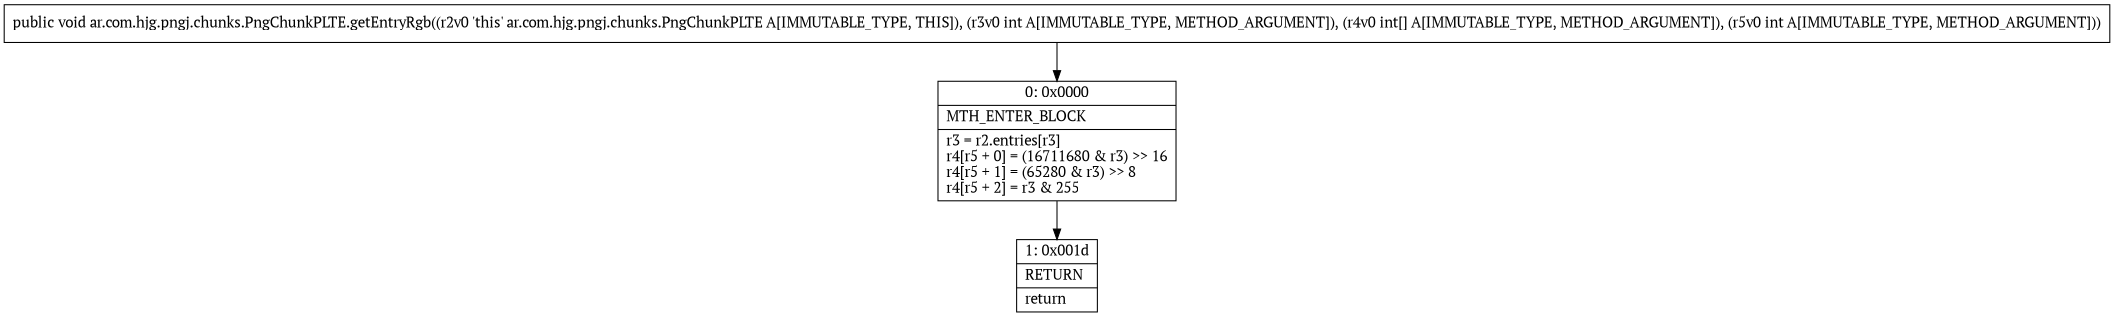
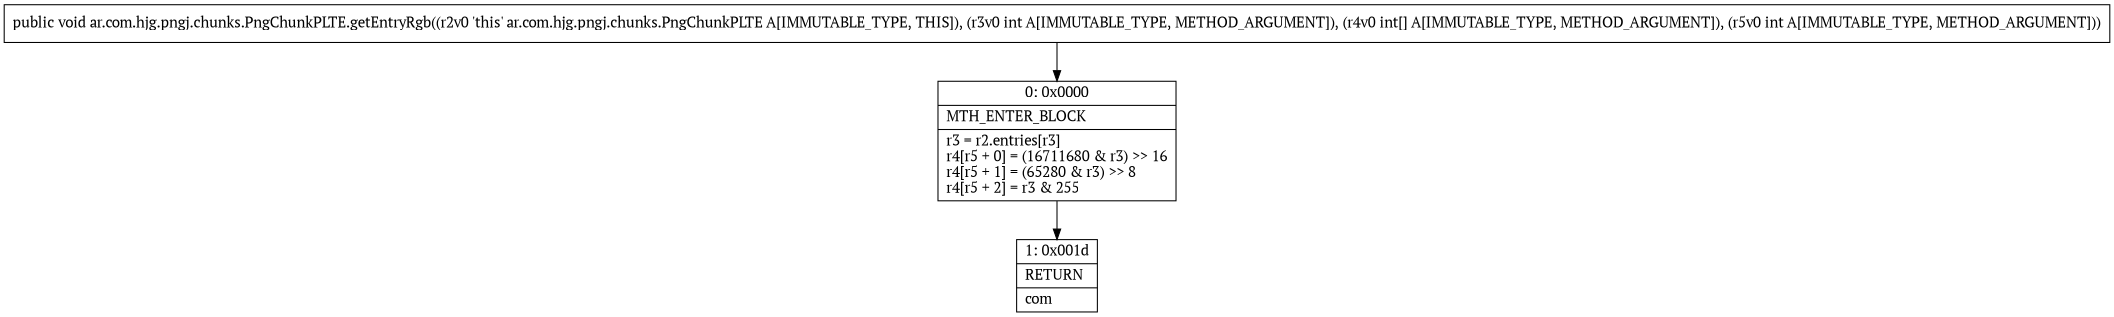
node "1: 0x001d": text "return" -> "com"
